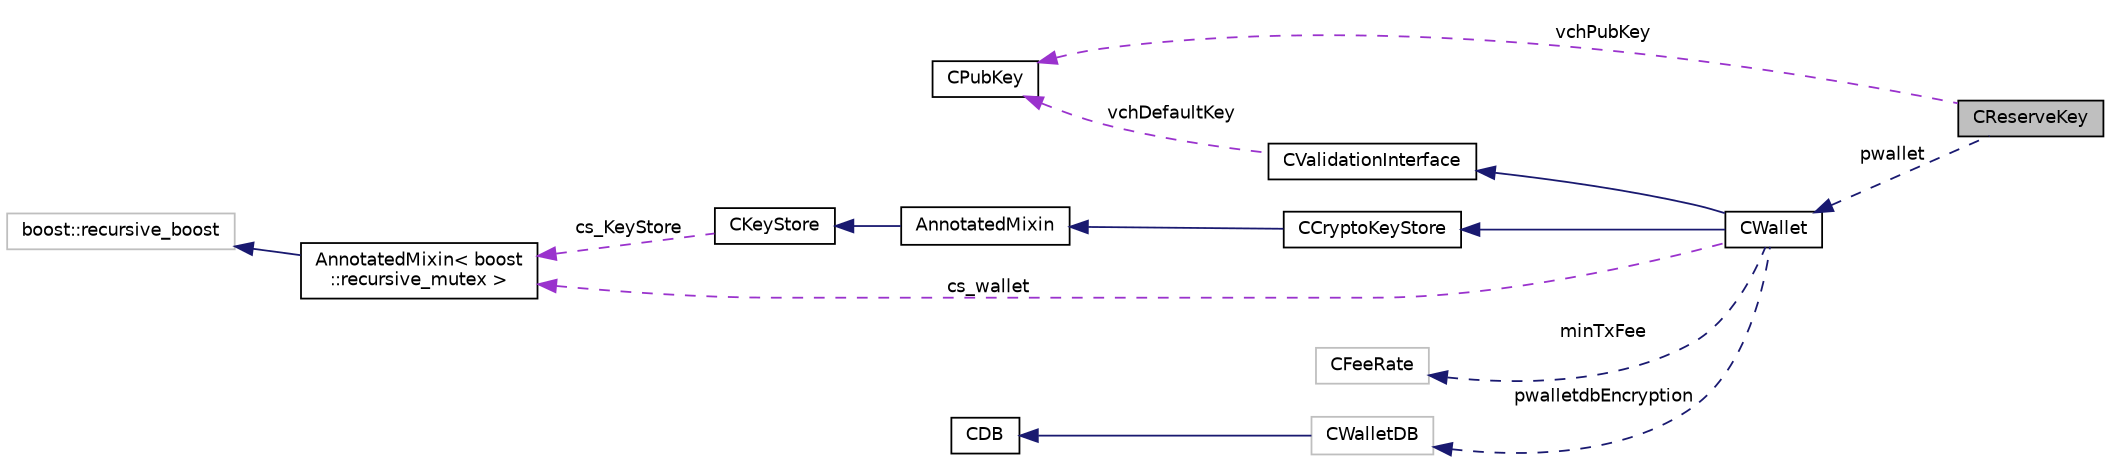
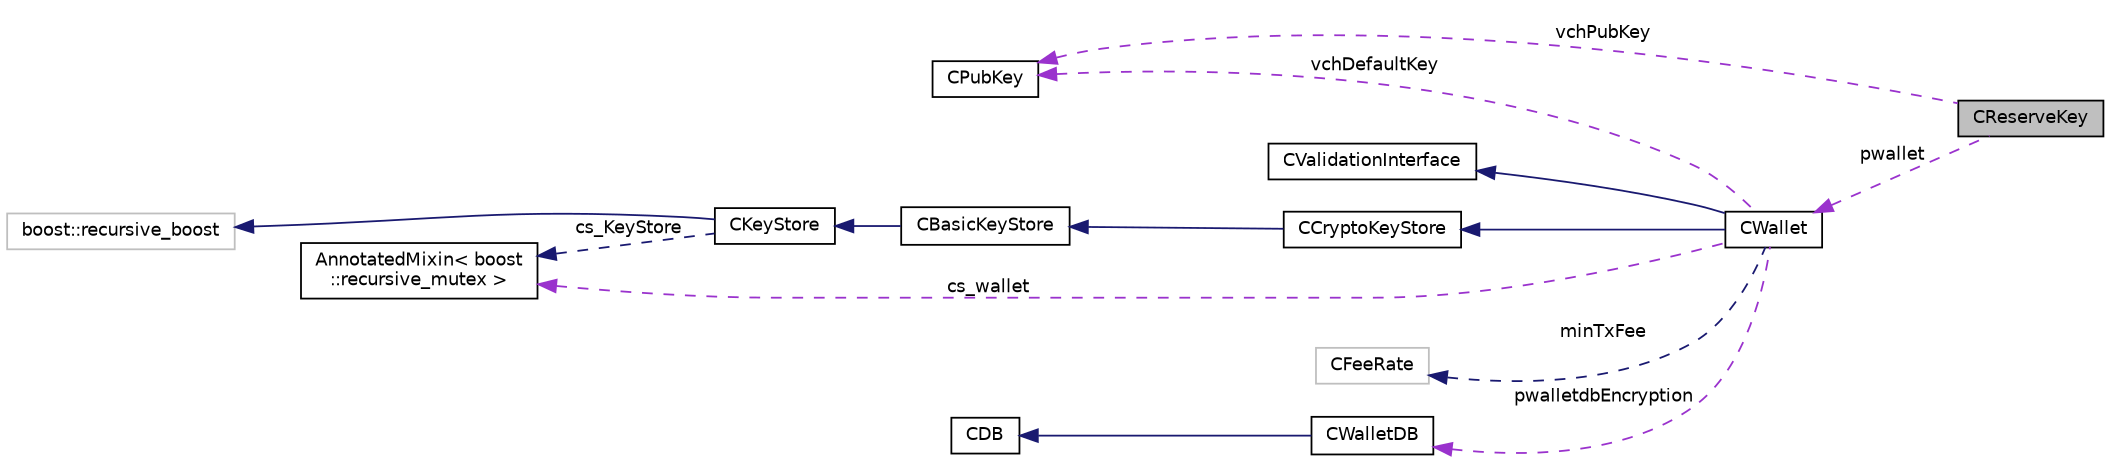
edge "CValidationInterface" -> "CPubKey": now "CWallet" -> "CPubKey"
edge "CReserveKey" -> "CWallet": color midnightblue -> darkorchid3
node "AnnotatedMixin": label "AnnotatedMixin" -> "CBasicKeyStore"
edge "CKeyStore" -> "AnnotatedMixin< boost ::recursive_mutex >": color darkorchid3 -> midnightblue
edge "AnnotatedMixin< boost ::recursive_mutex >" -> "boost::recursive_boost": now "CKeyStore" -> "boost::recursive_boost"
edge "CWallet" -> "CWalletDB": color midnightblue -> darkorchid3
node "CWalletDB": color grey75 -> black
